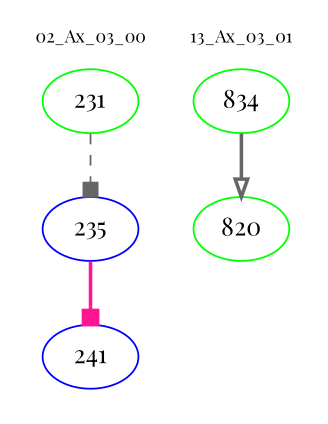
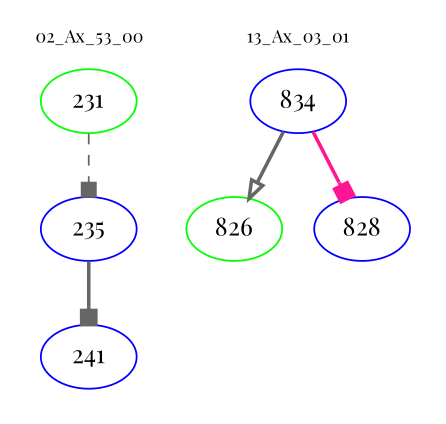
cluster "02_Ax_03_00": label "02_Ax_03_00" -> "02_Ax_53_00"
node "834": color green -> blue
node "820": label "820" -> "826"
node "828": added
edge "235" -> "241": color deeppink -> gray40
